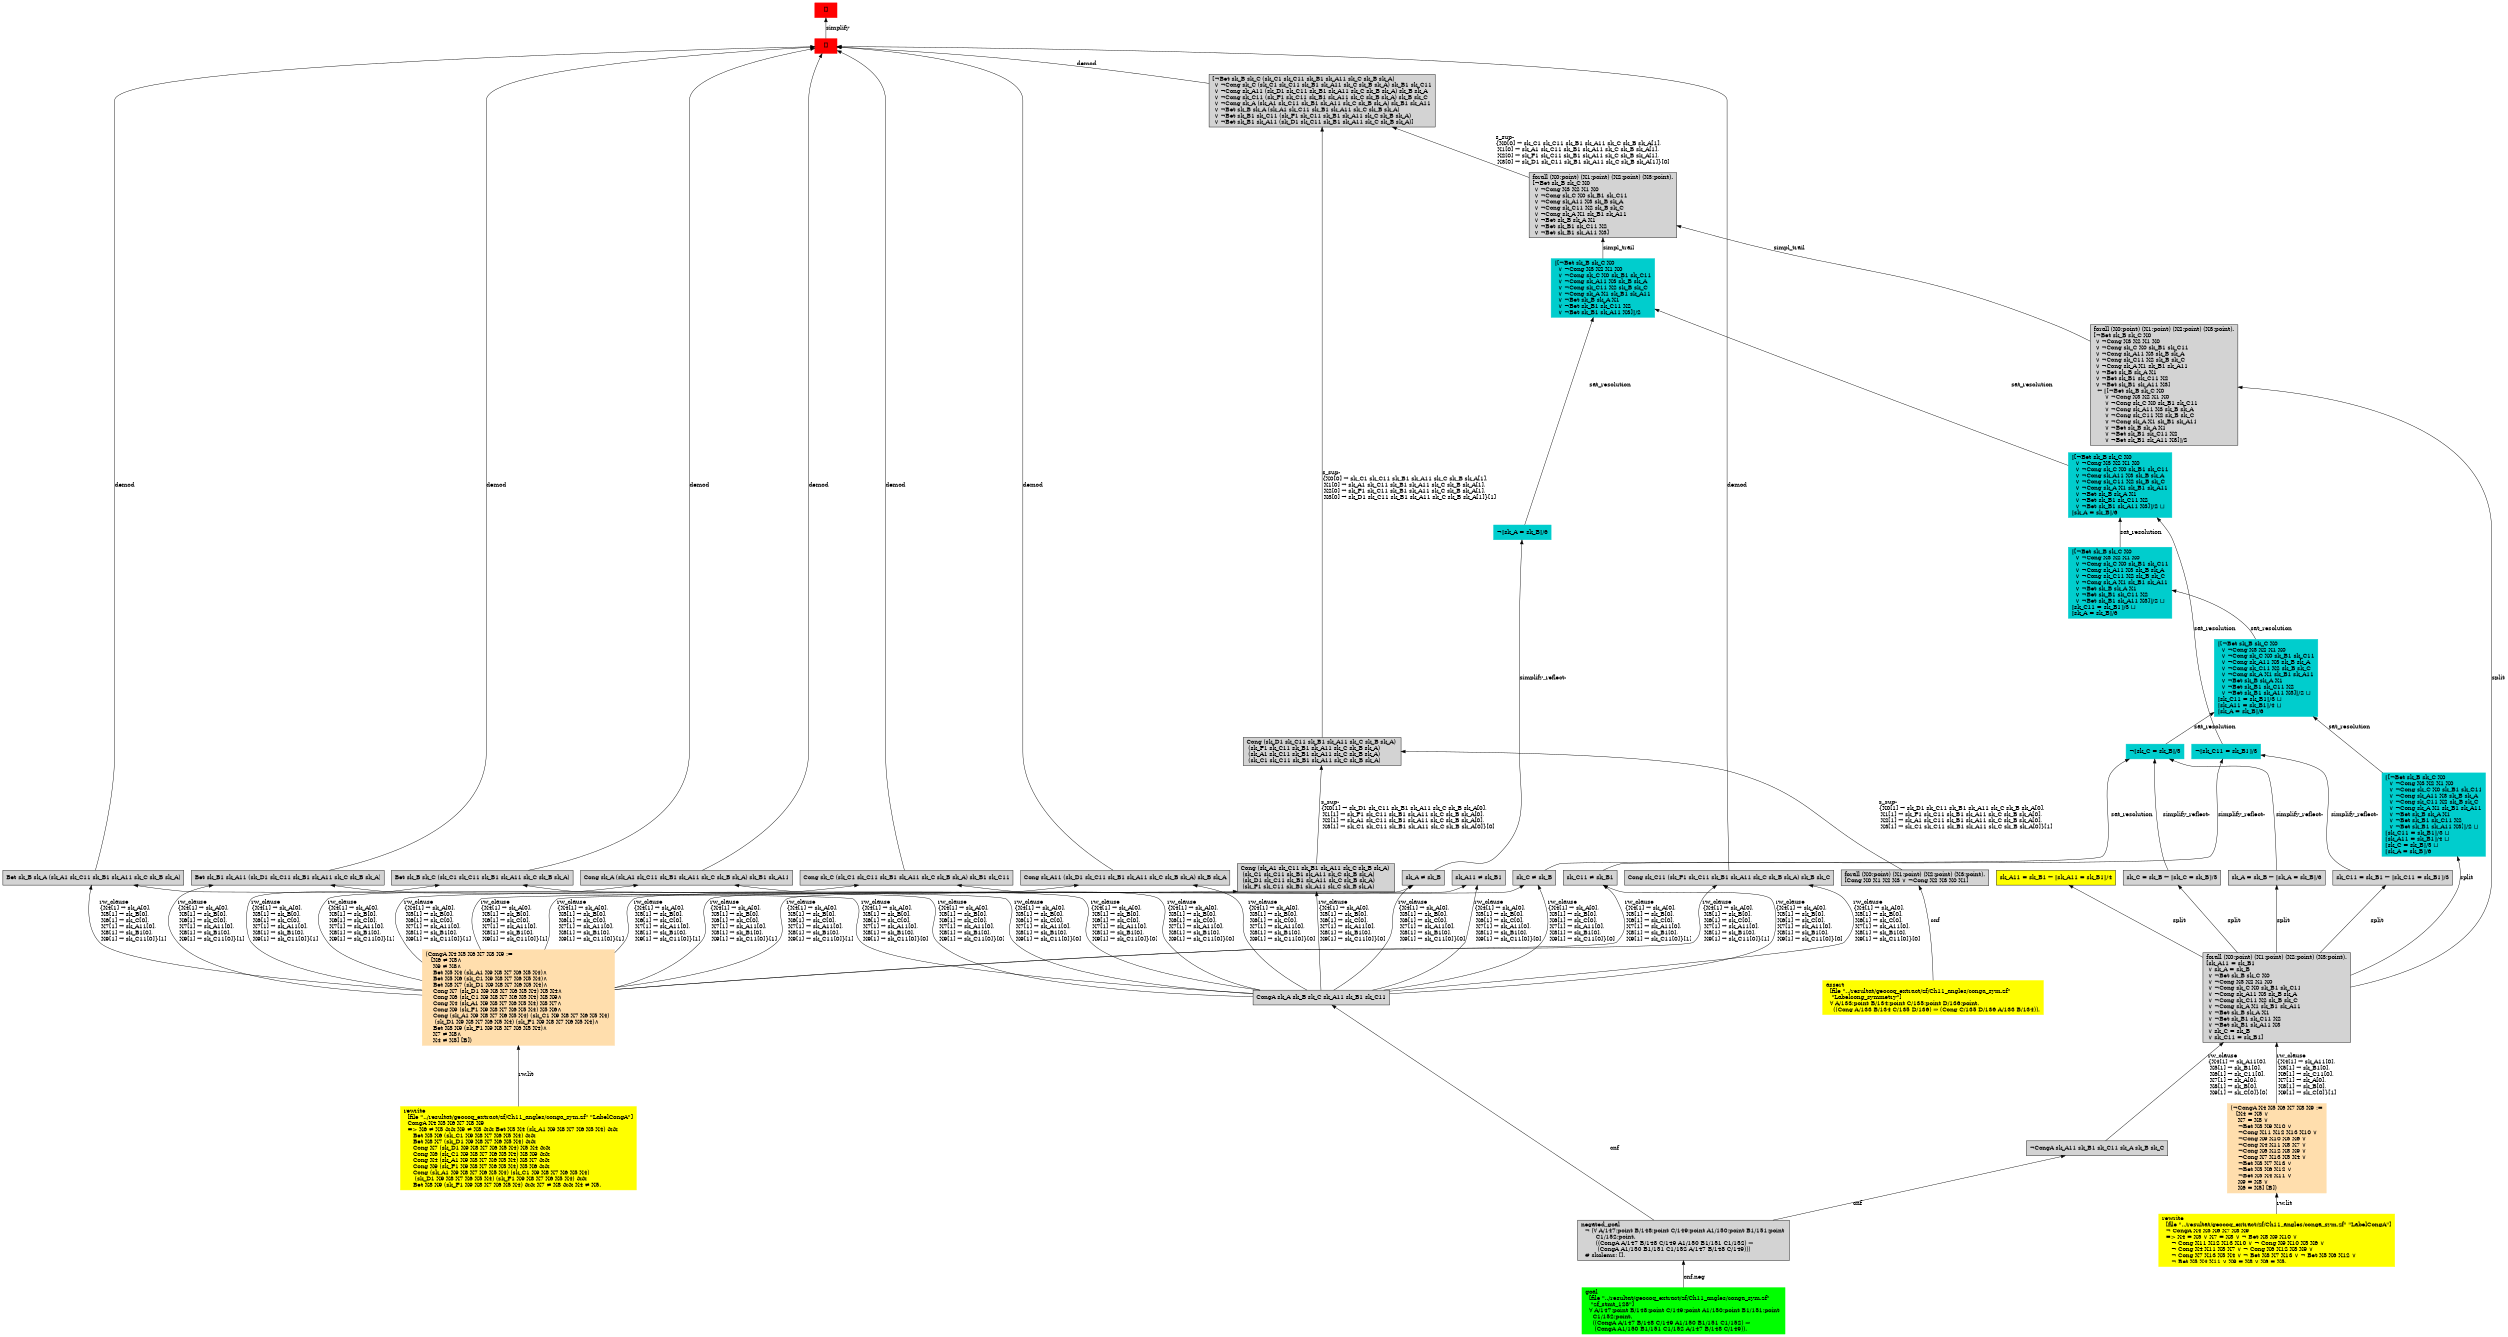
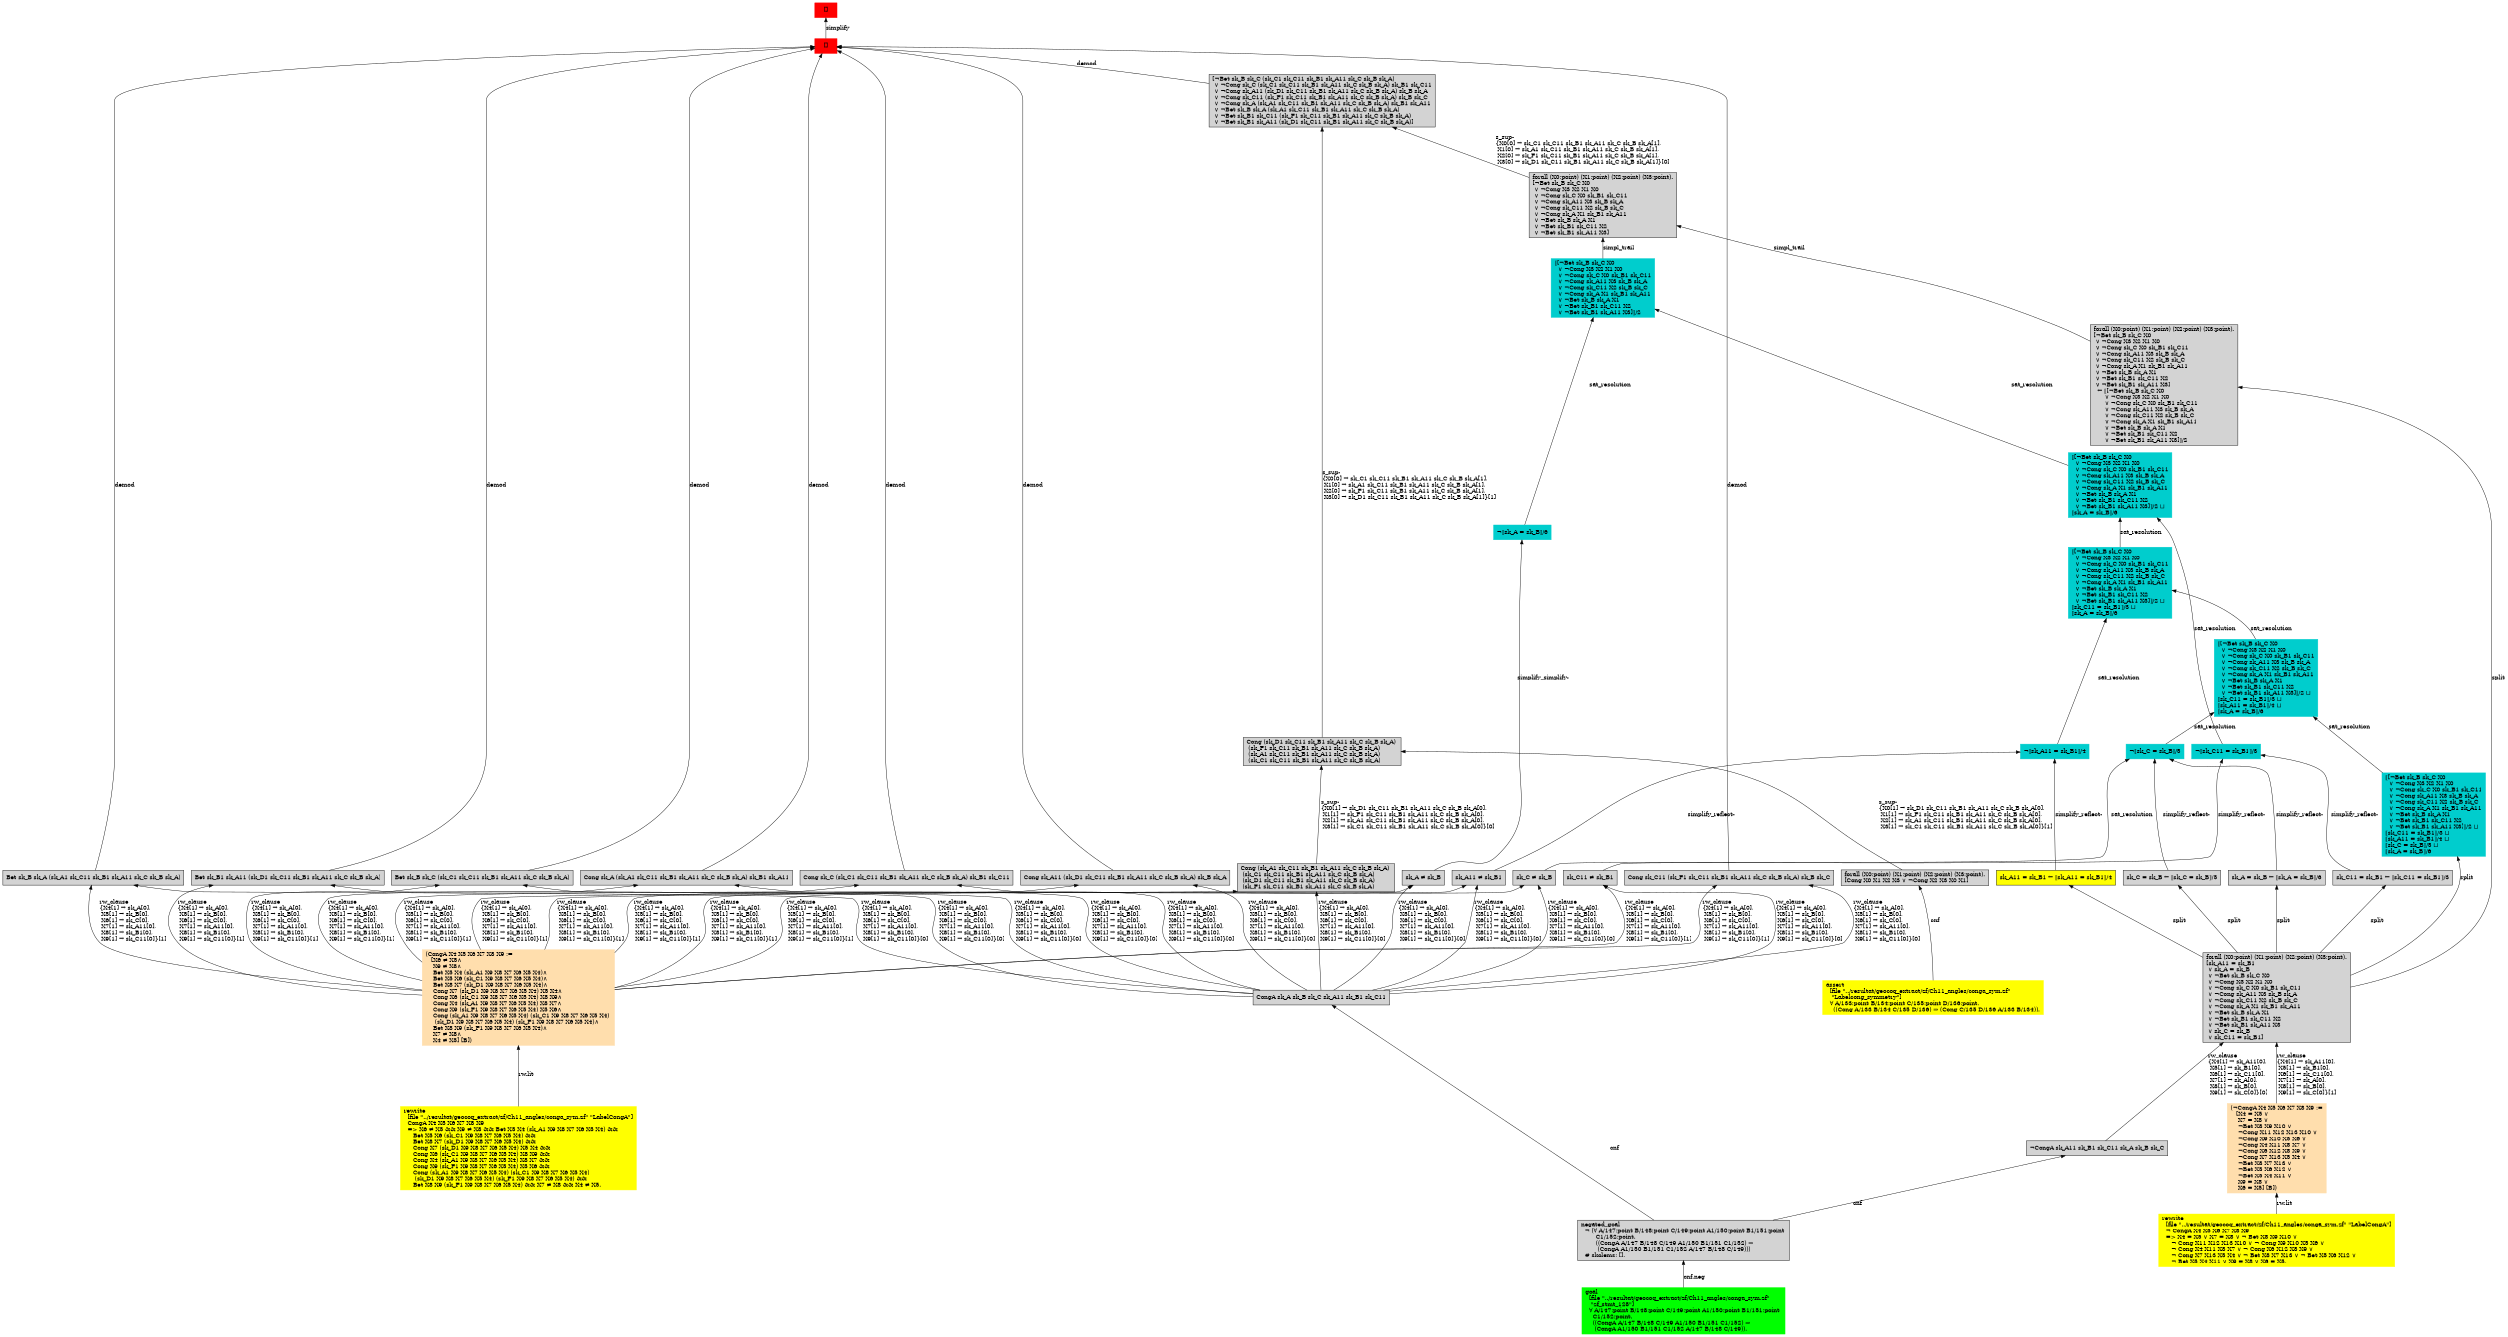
edge "sk_A ≠ sk_B" -> "¬⟦sk_A = sk_B⟧/6": label "simplify_reflect-" -> "simplify_simplify-"
node "¬⟦sk_A11 = sk_B1⟧/4": added
